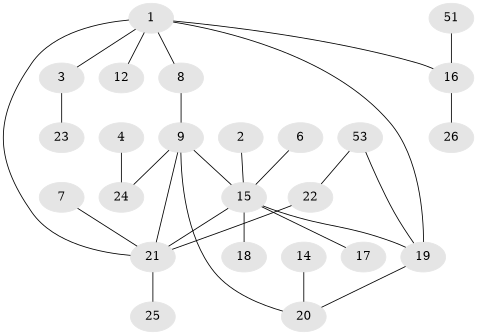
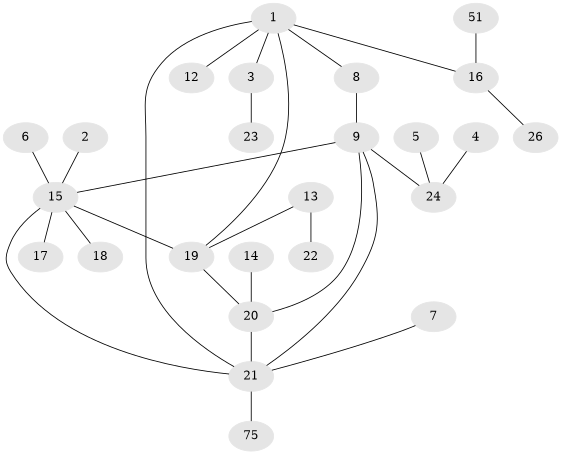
node "53": label "53" -> "13"
node "5": added
edge "22" -- "21": now "20" -- "21"
node "25": label "25" -> "75"
